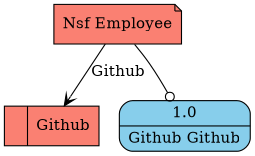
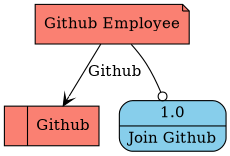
node "Nsf Employee": label "Nsf Employee" -> "Github Employee"
node "1.0": text "Github Github" -> "Join Github"
